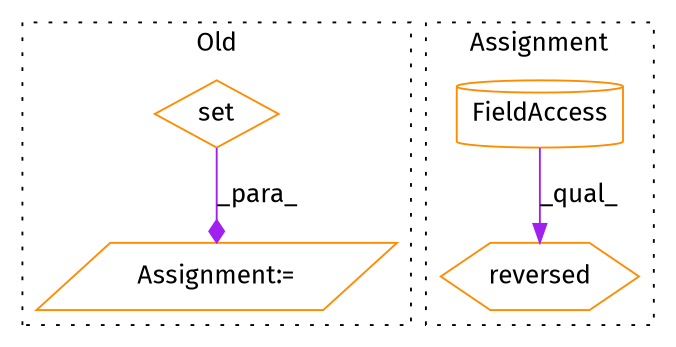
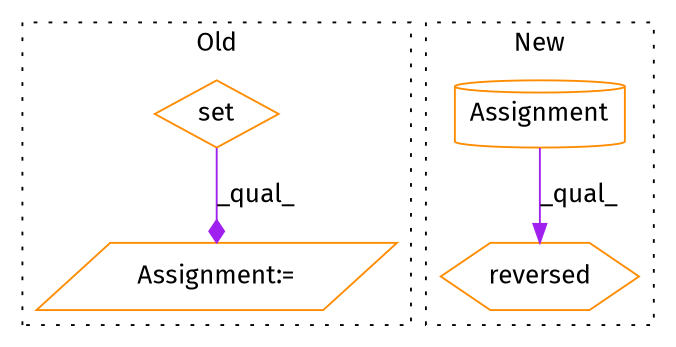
cluster "Assignment": label "Assignment" -> "New"
node "FieldAccess": label "FieldAccess" -> "Assignment"
edge "set" -> "Assignment:=": label "_para_" -> "_qual_"
